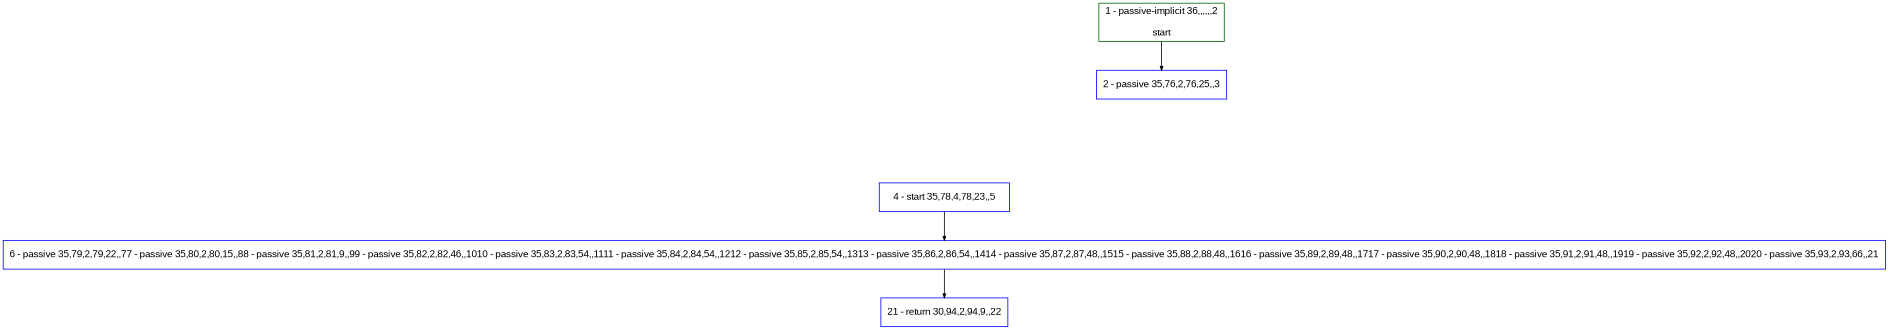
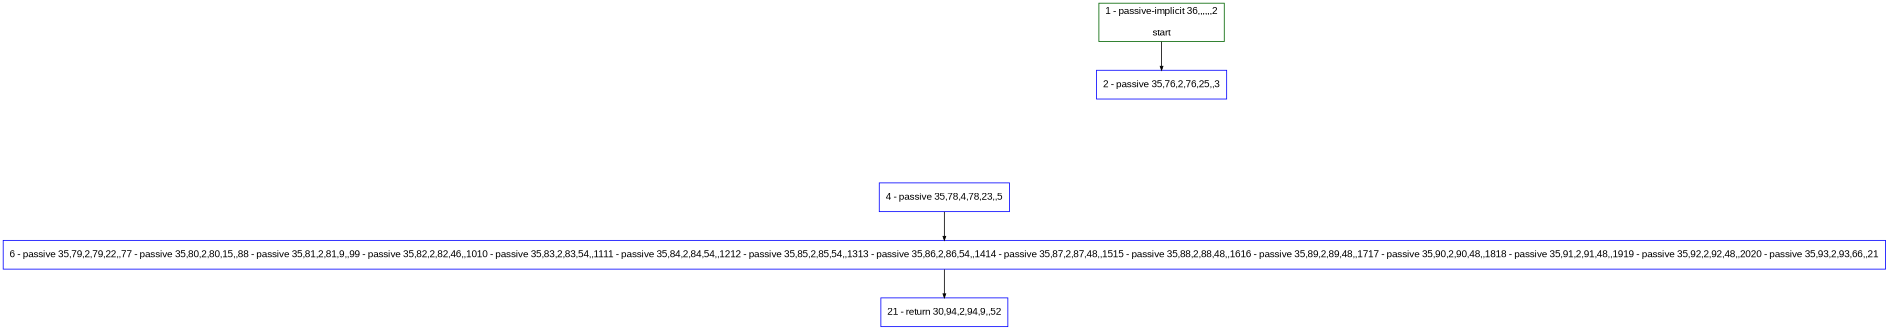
node "4 - start 35,78,4,78,23,,5": label "4 - start 35,78,4,78,23,,5" -> "4 - passive 35,78,4,78,23,,5"
node "21 - return 30,94,2,94,9,,22": label "21 - return 30,94,2,94,9,,22" -> "21 - return 30,94,2,94,9,,52"
